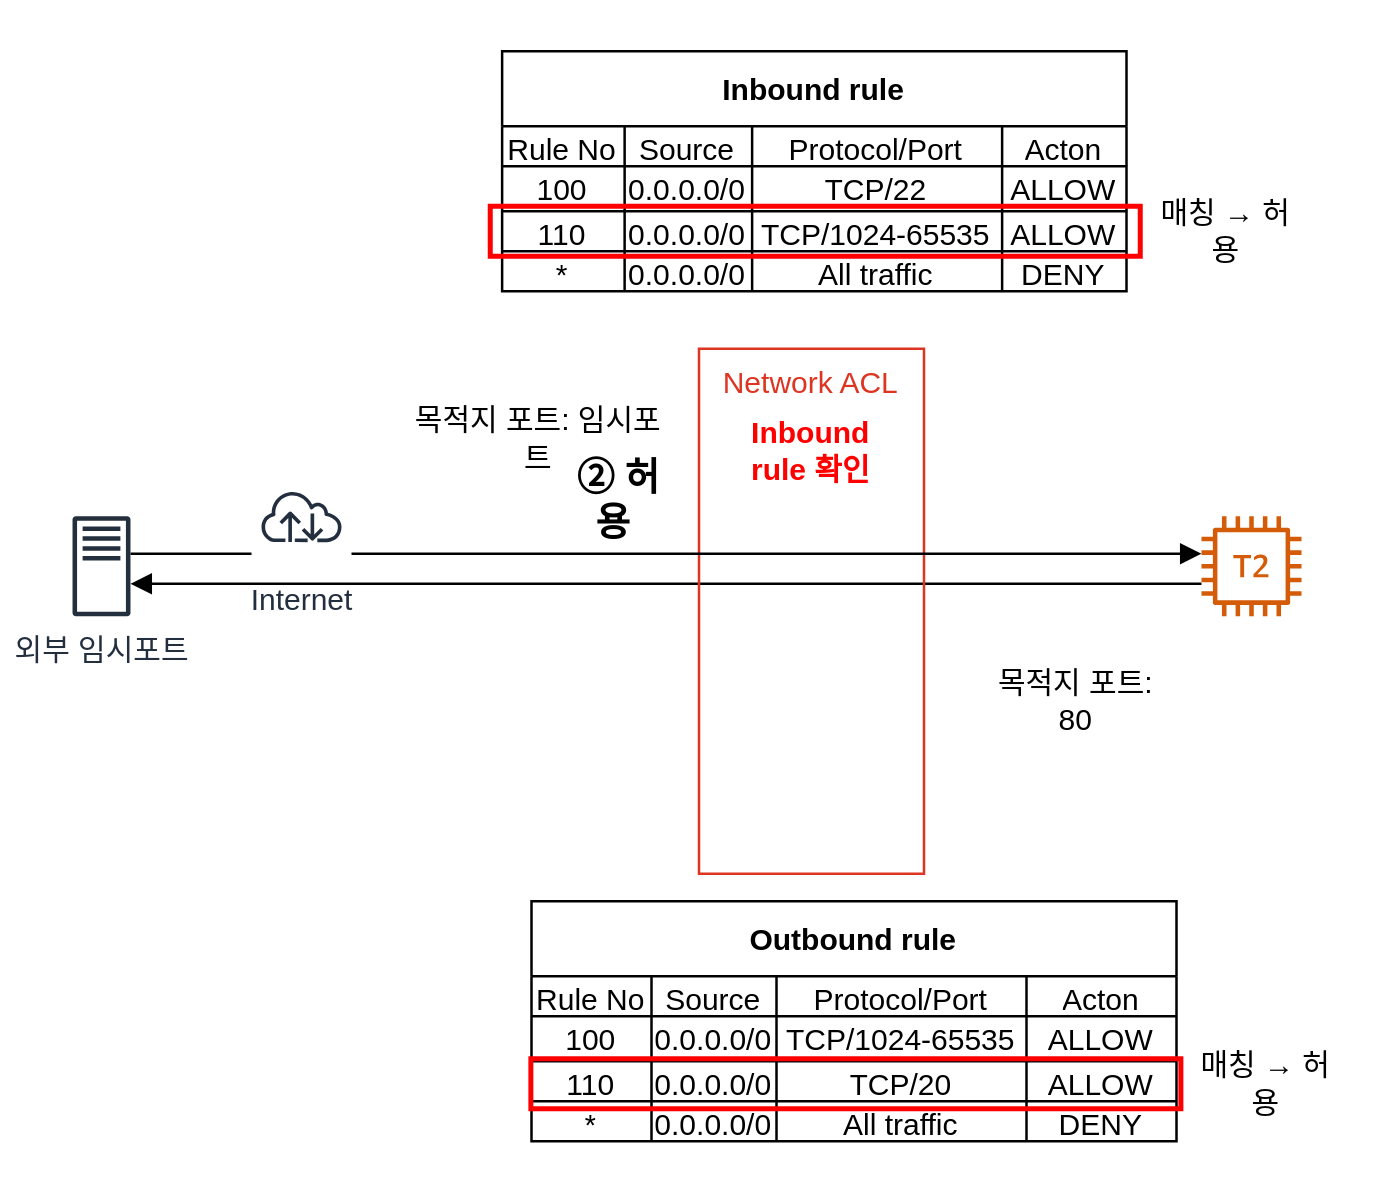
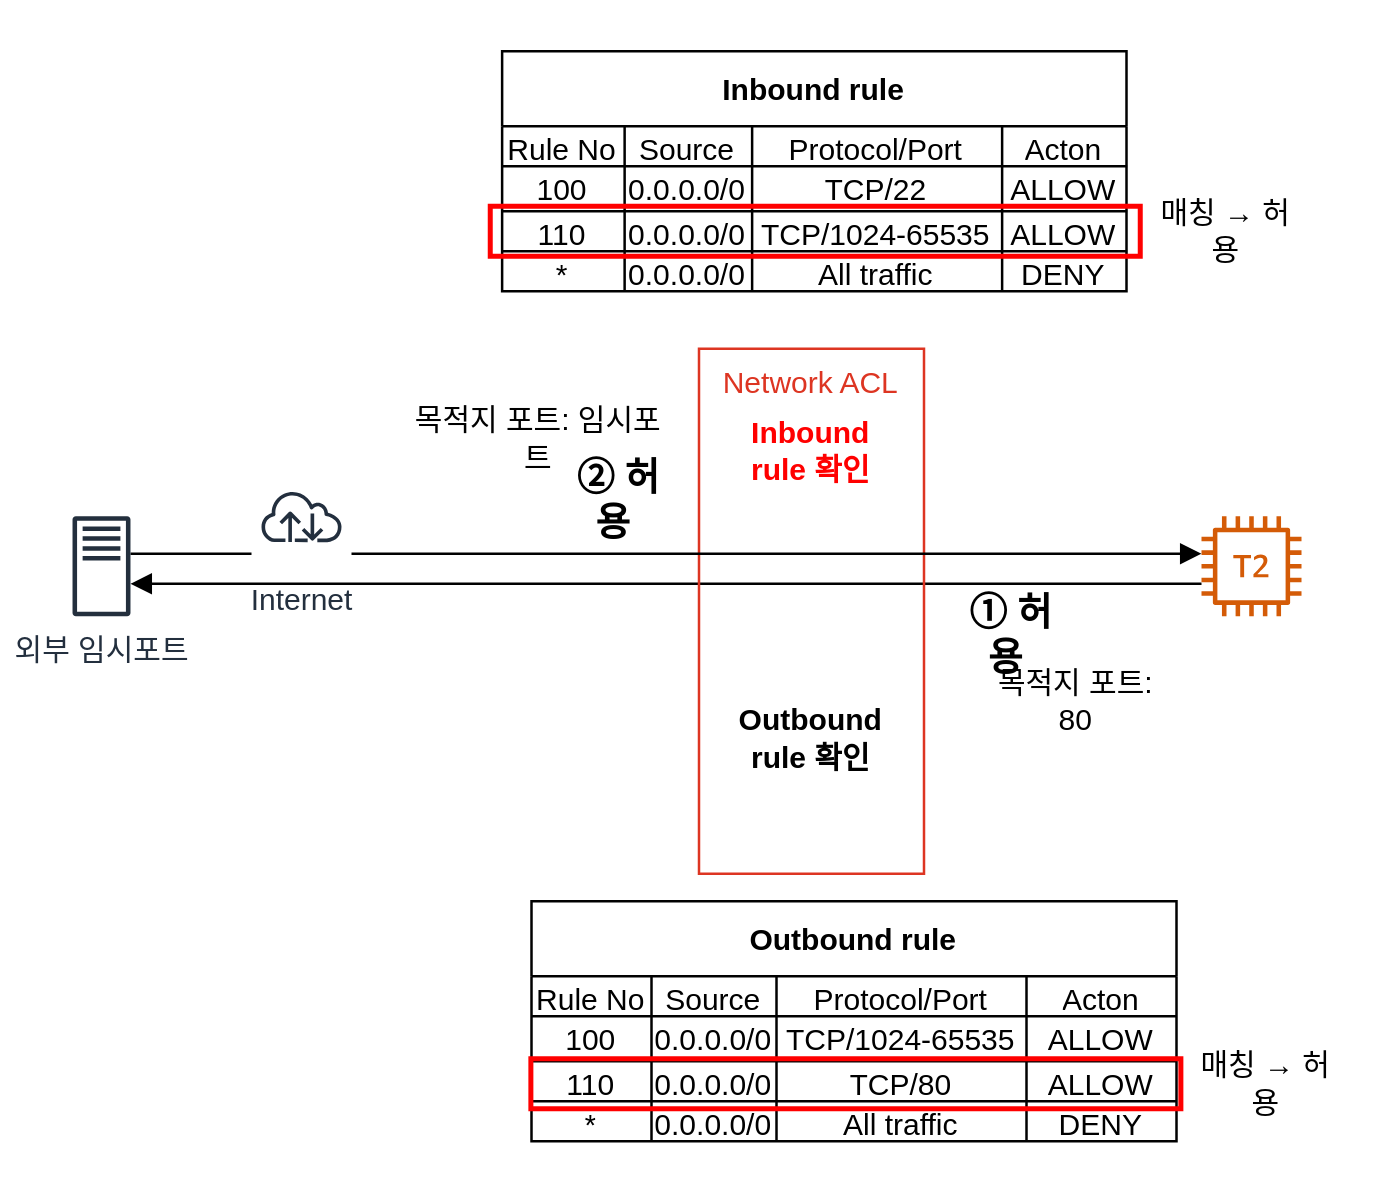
node "① 허용": added
node "Outbound rule 확인": added
node "TCP/20": label "TCP/20" -> "TCP/80"
